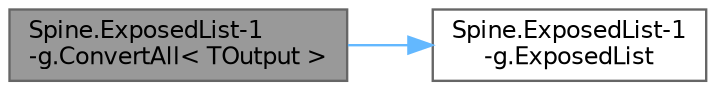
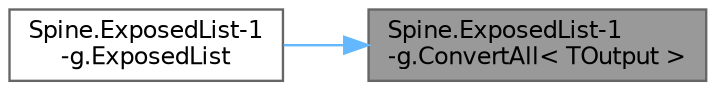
edge "Spine.ExposedList-1 -g.ConvertAll< TOutput >" -> "Spine.ExposedList-1 -g.ExposedList": reversed
